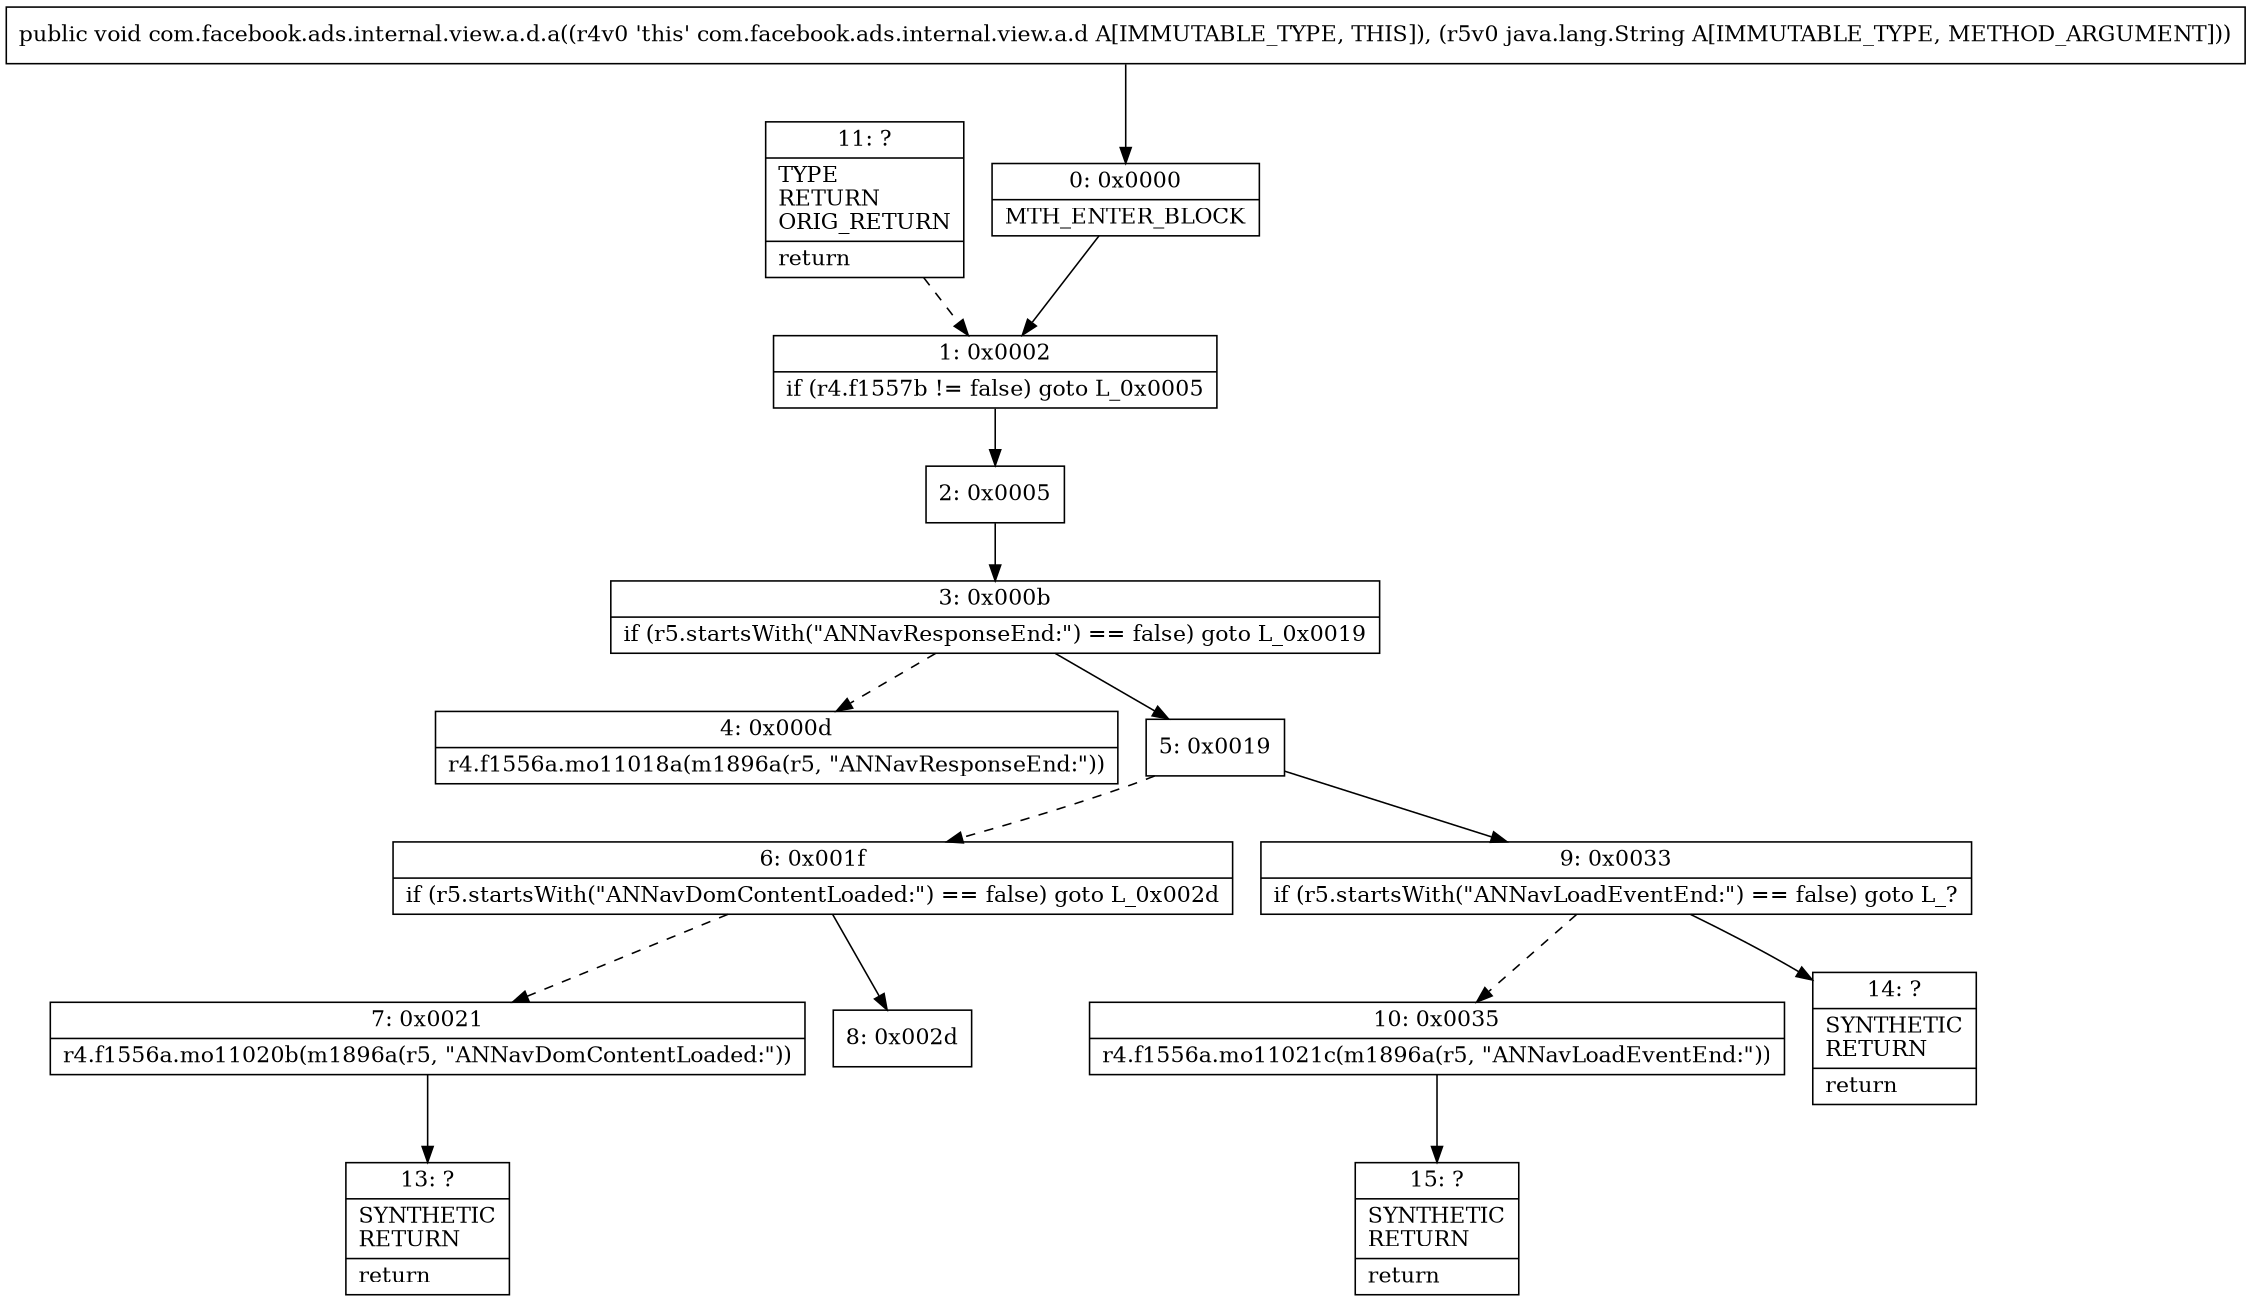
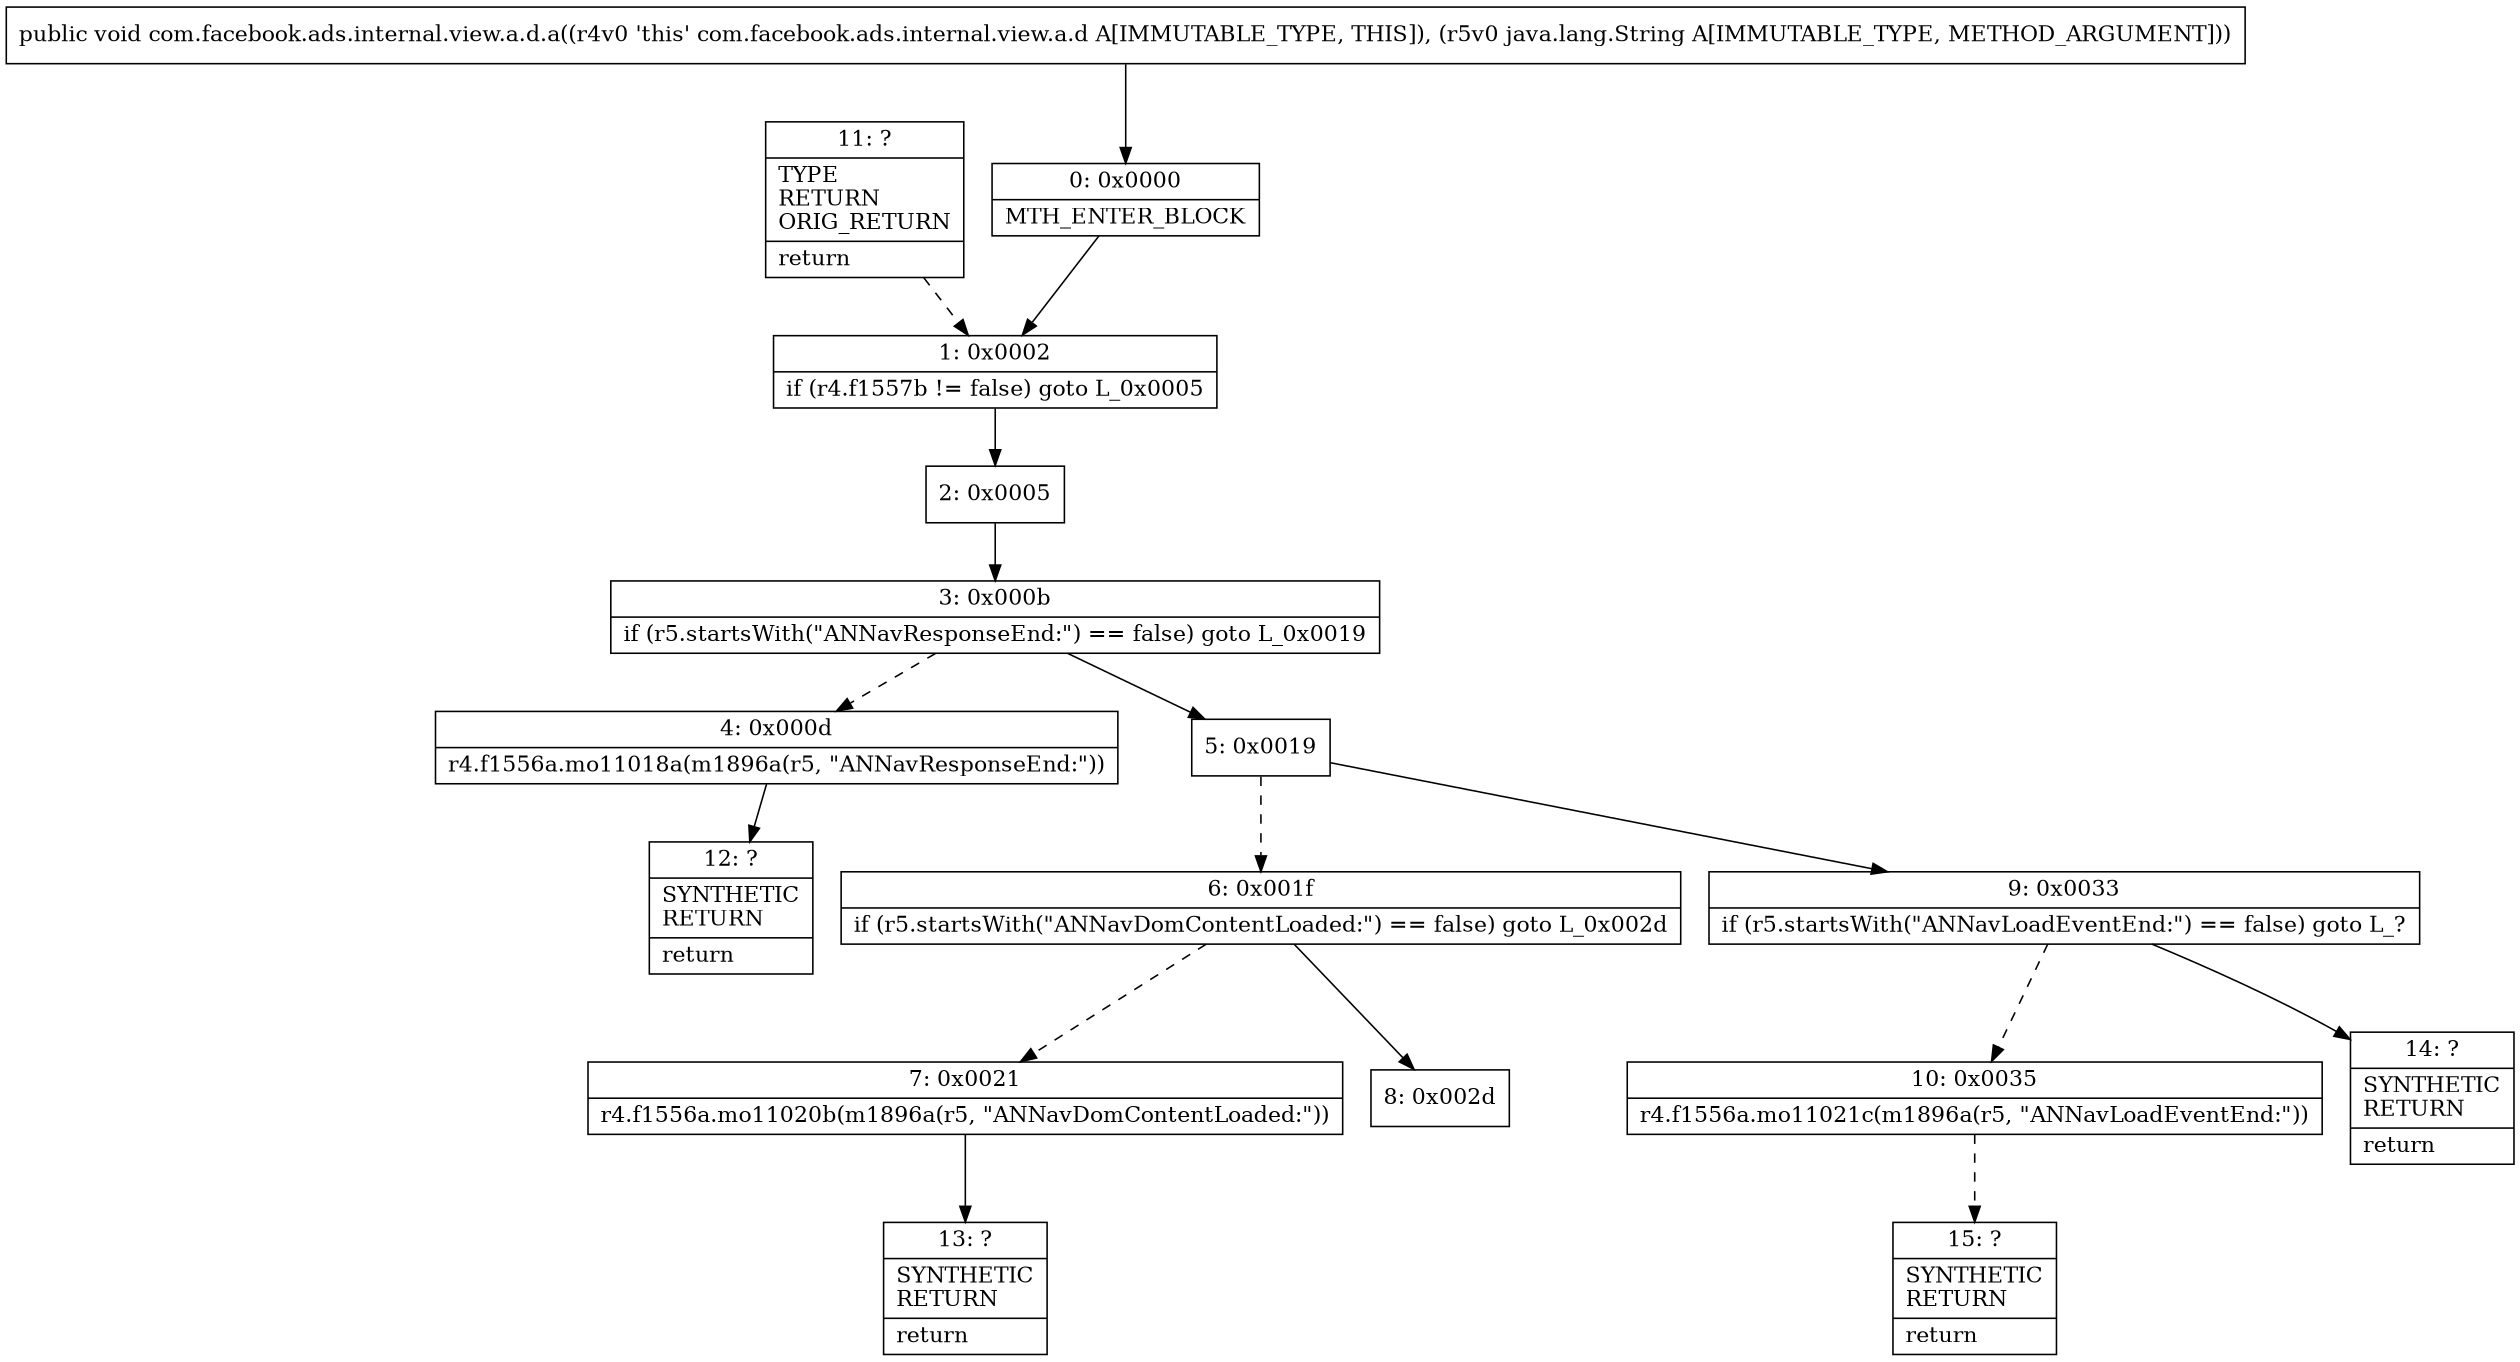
node "12: ?": added
edge "10: 0x0035" -> "15: ?": style solid -> dashed
